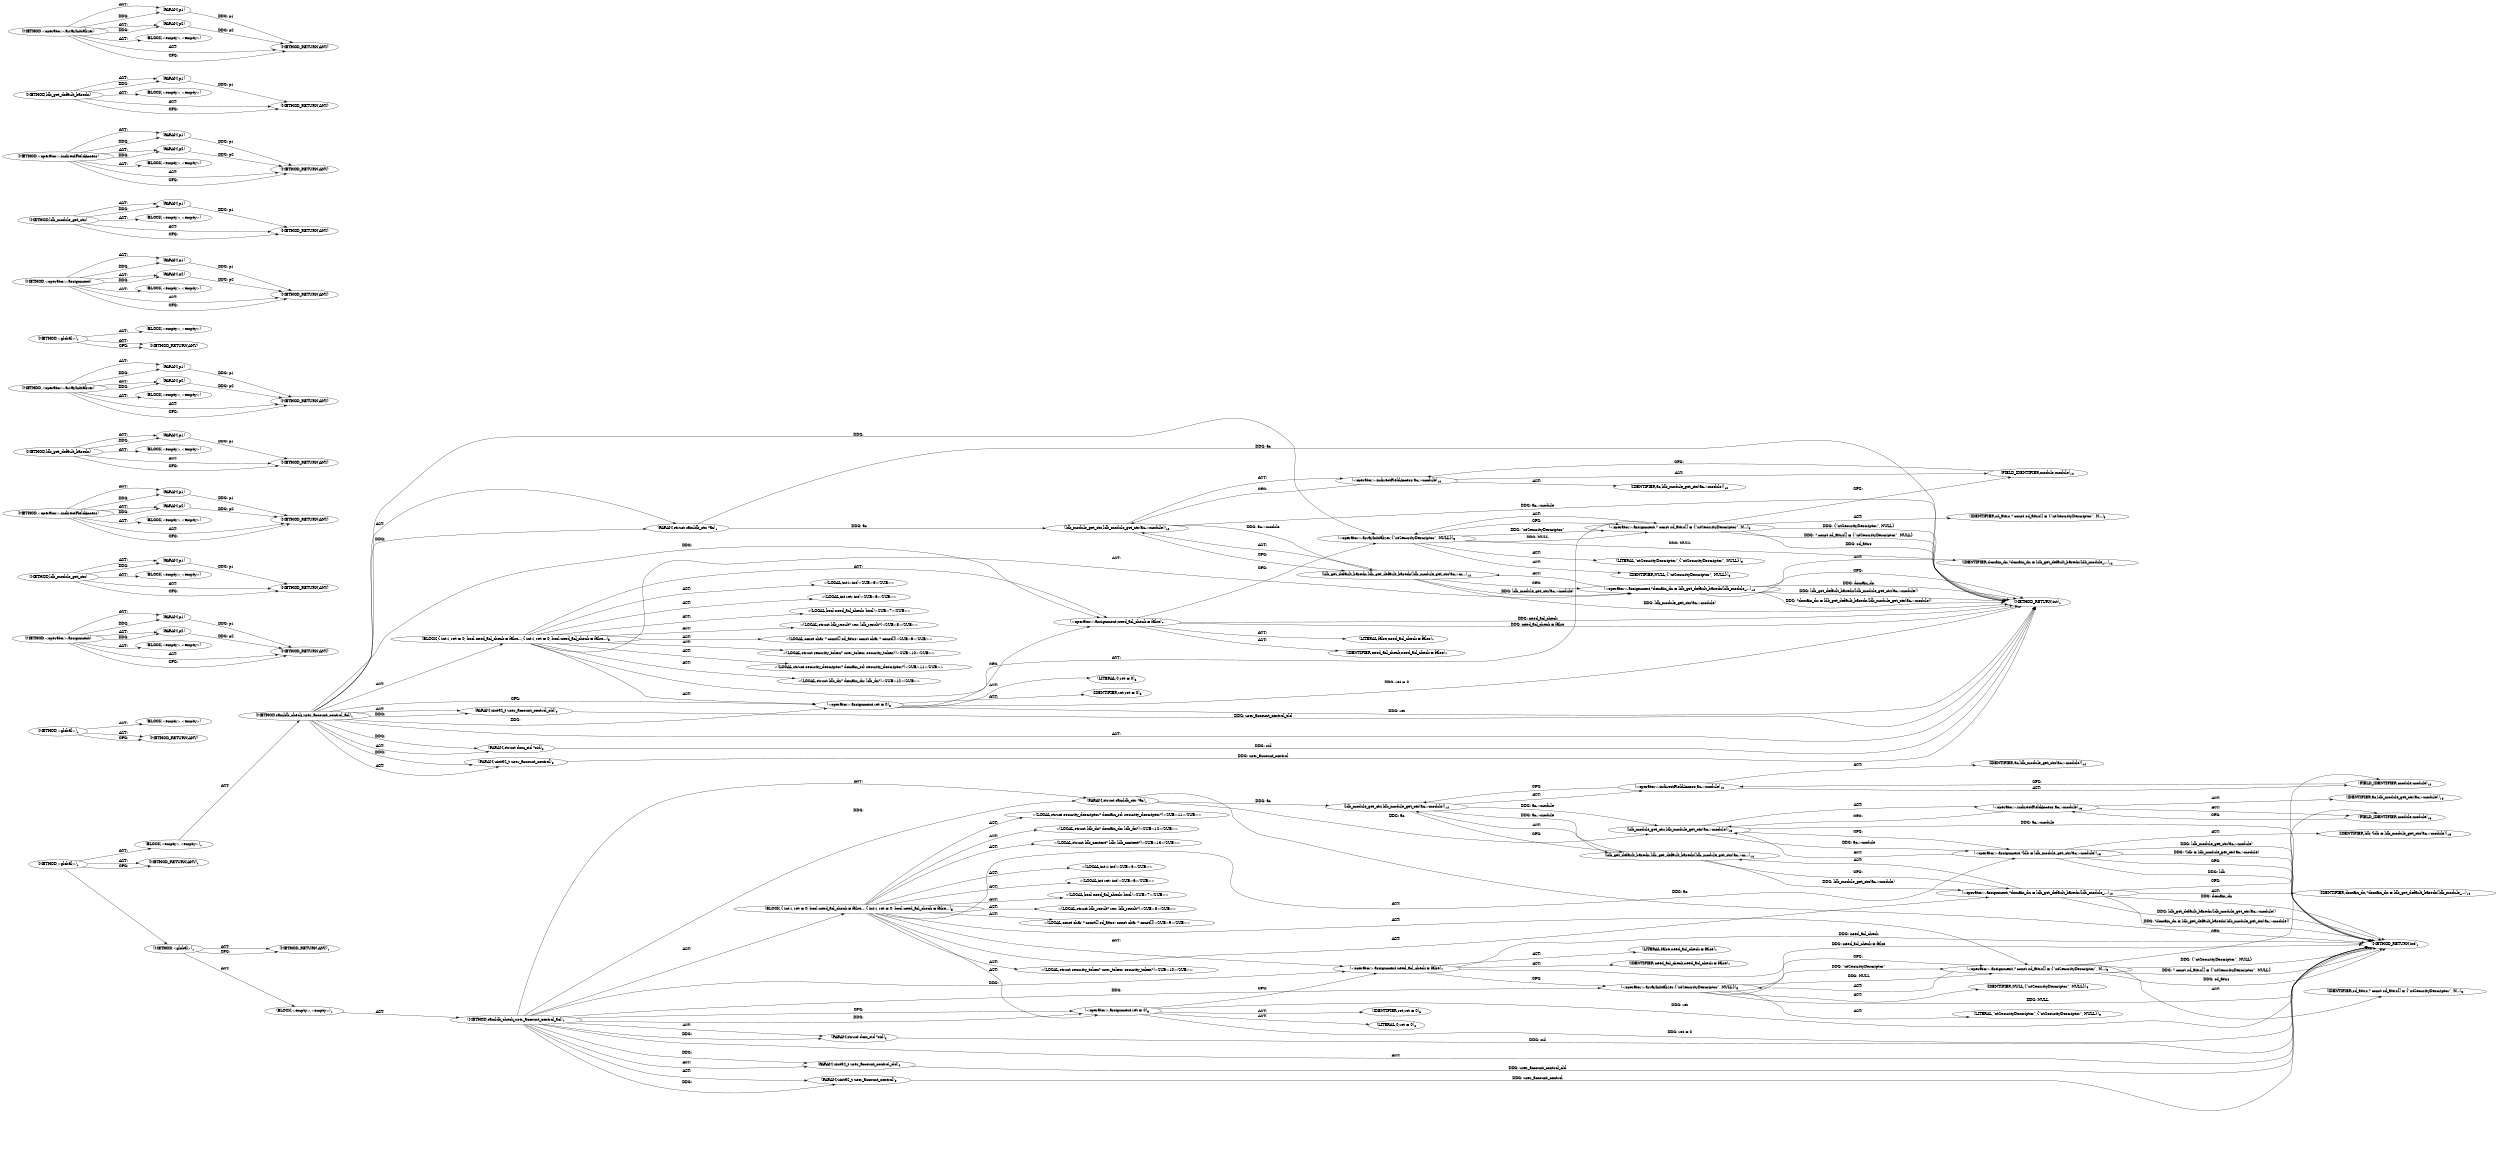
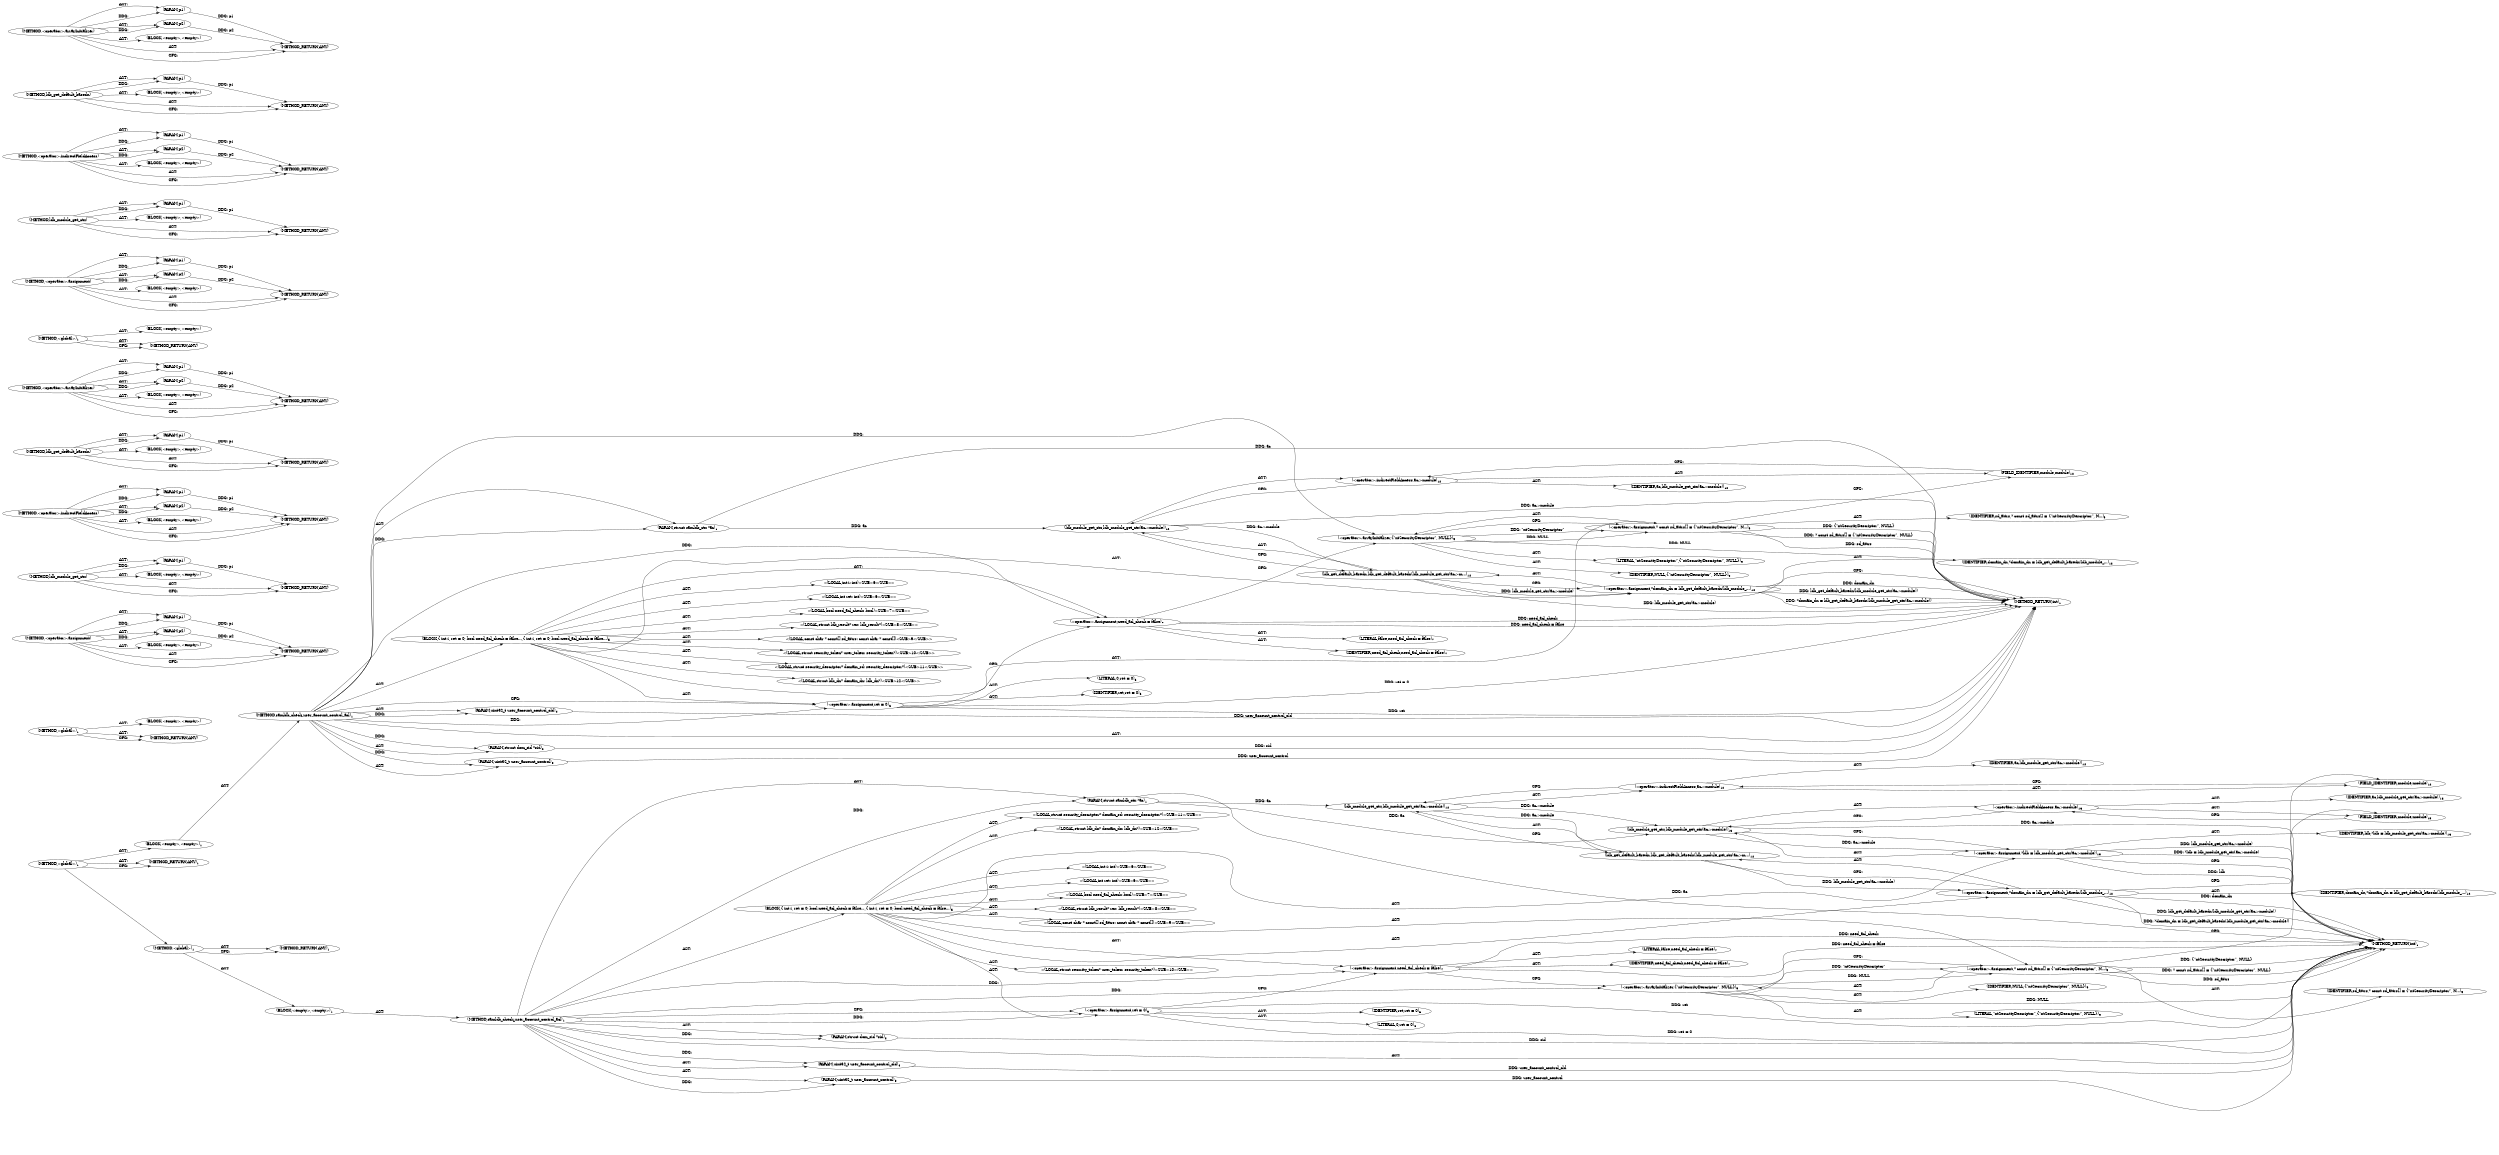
node "<(LOCAL,struct ldb_context* ldb: ldb_context*)<SUB>13</SUB>>": removed
